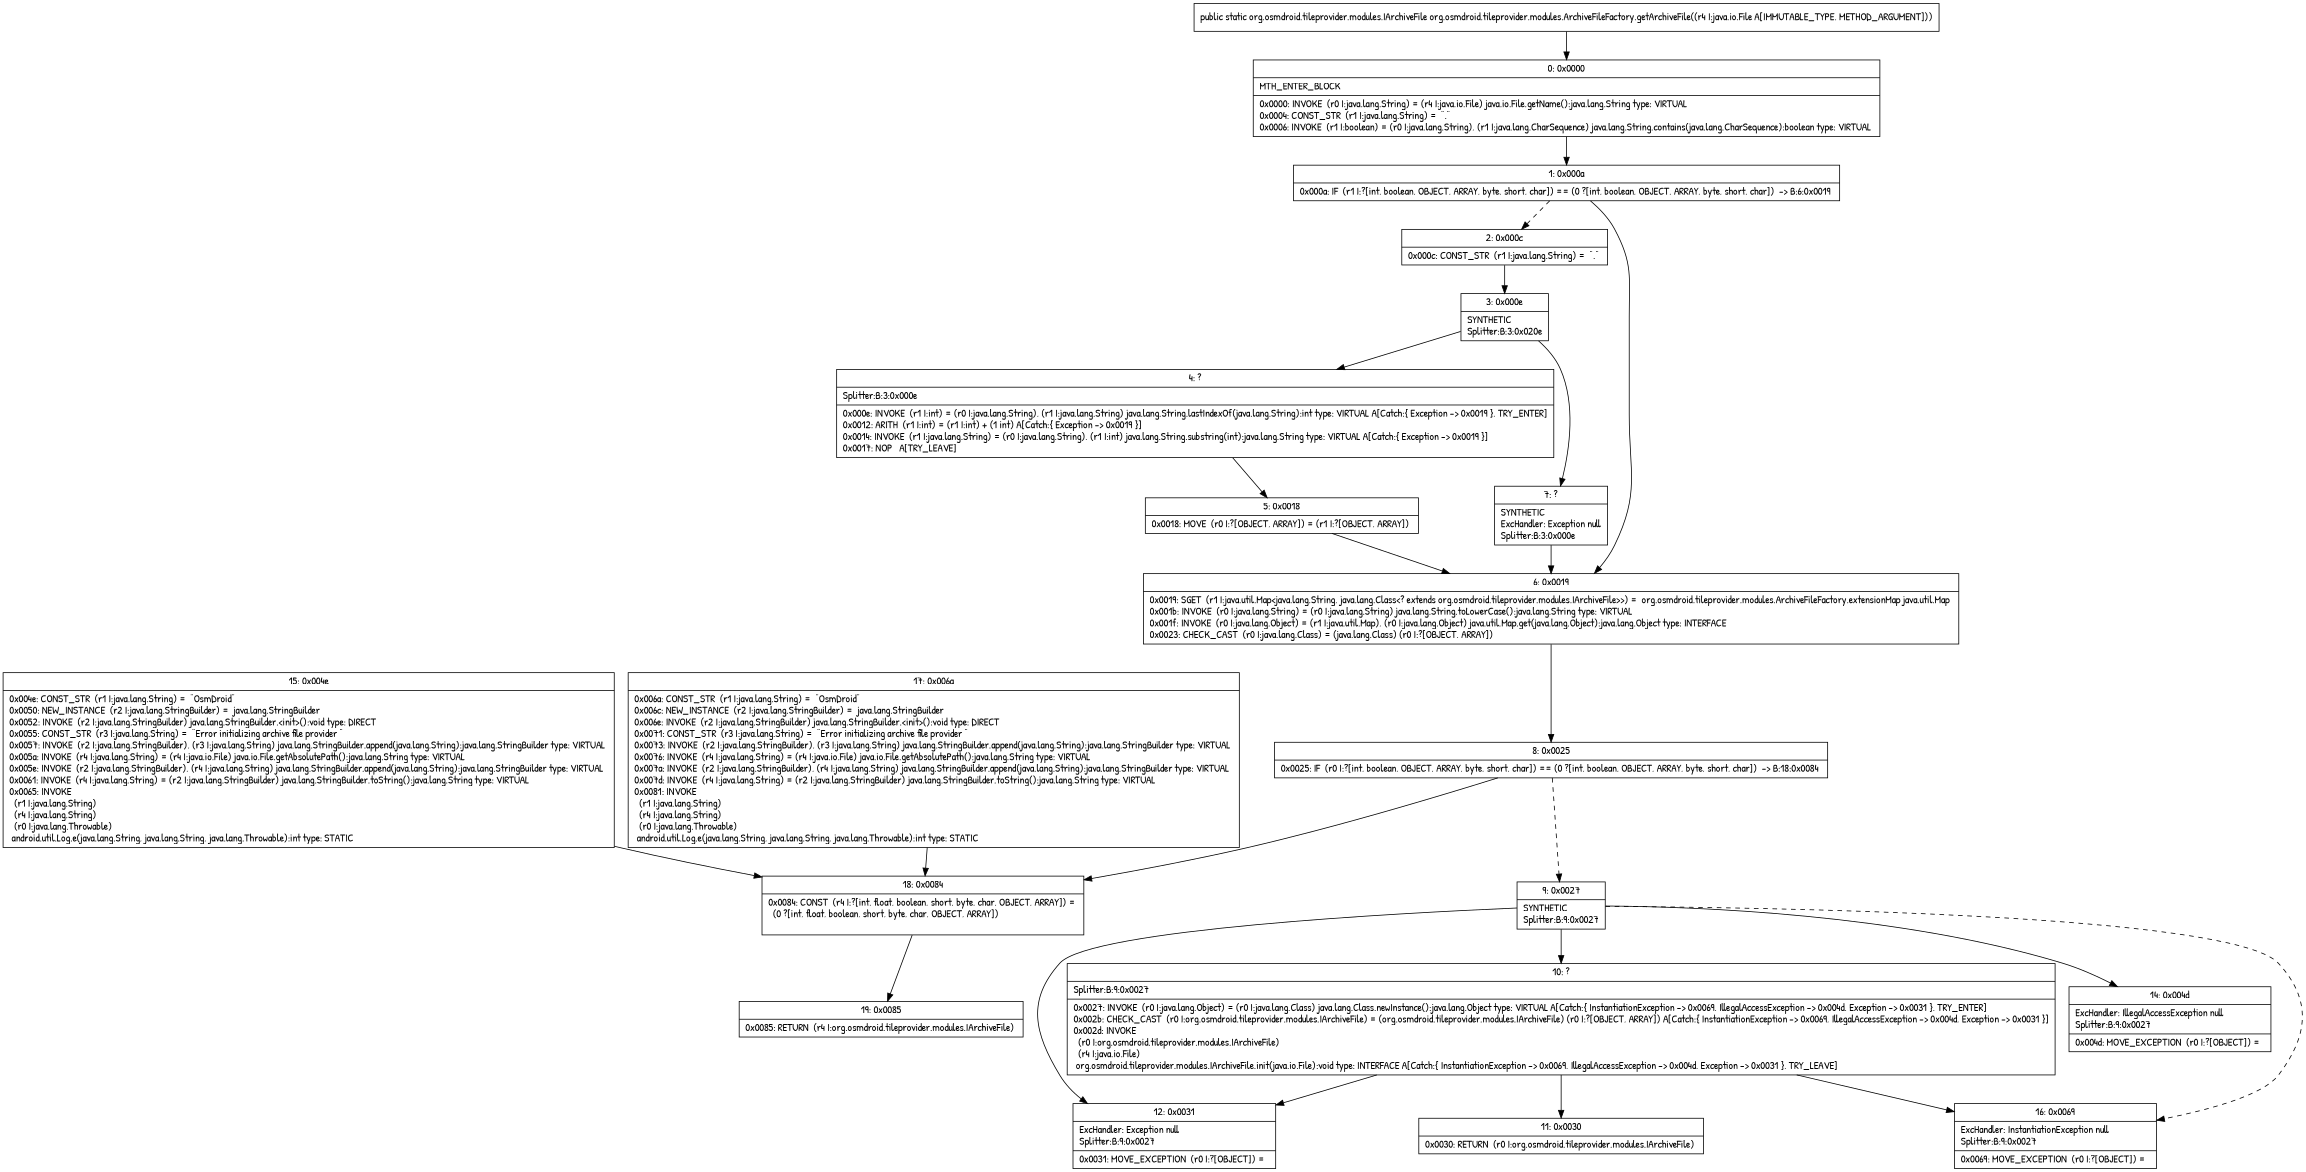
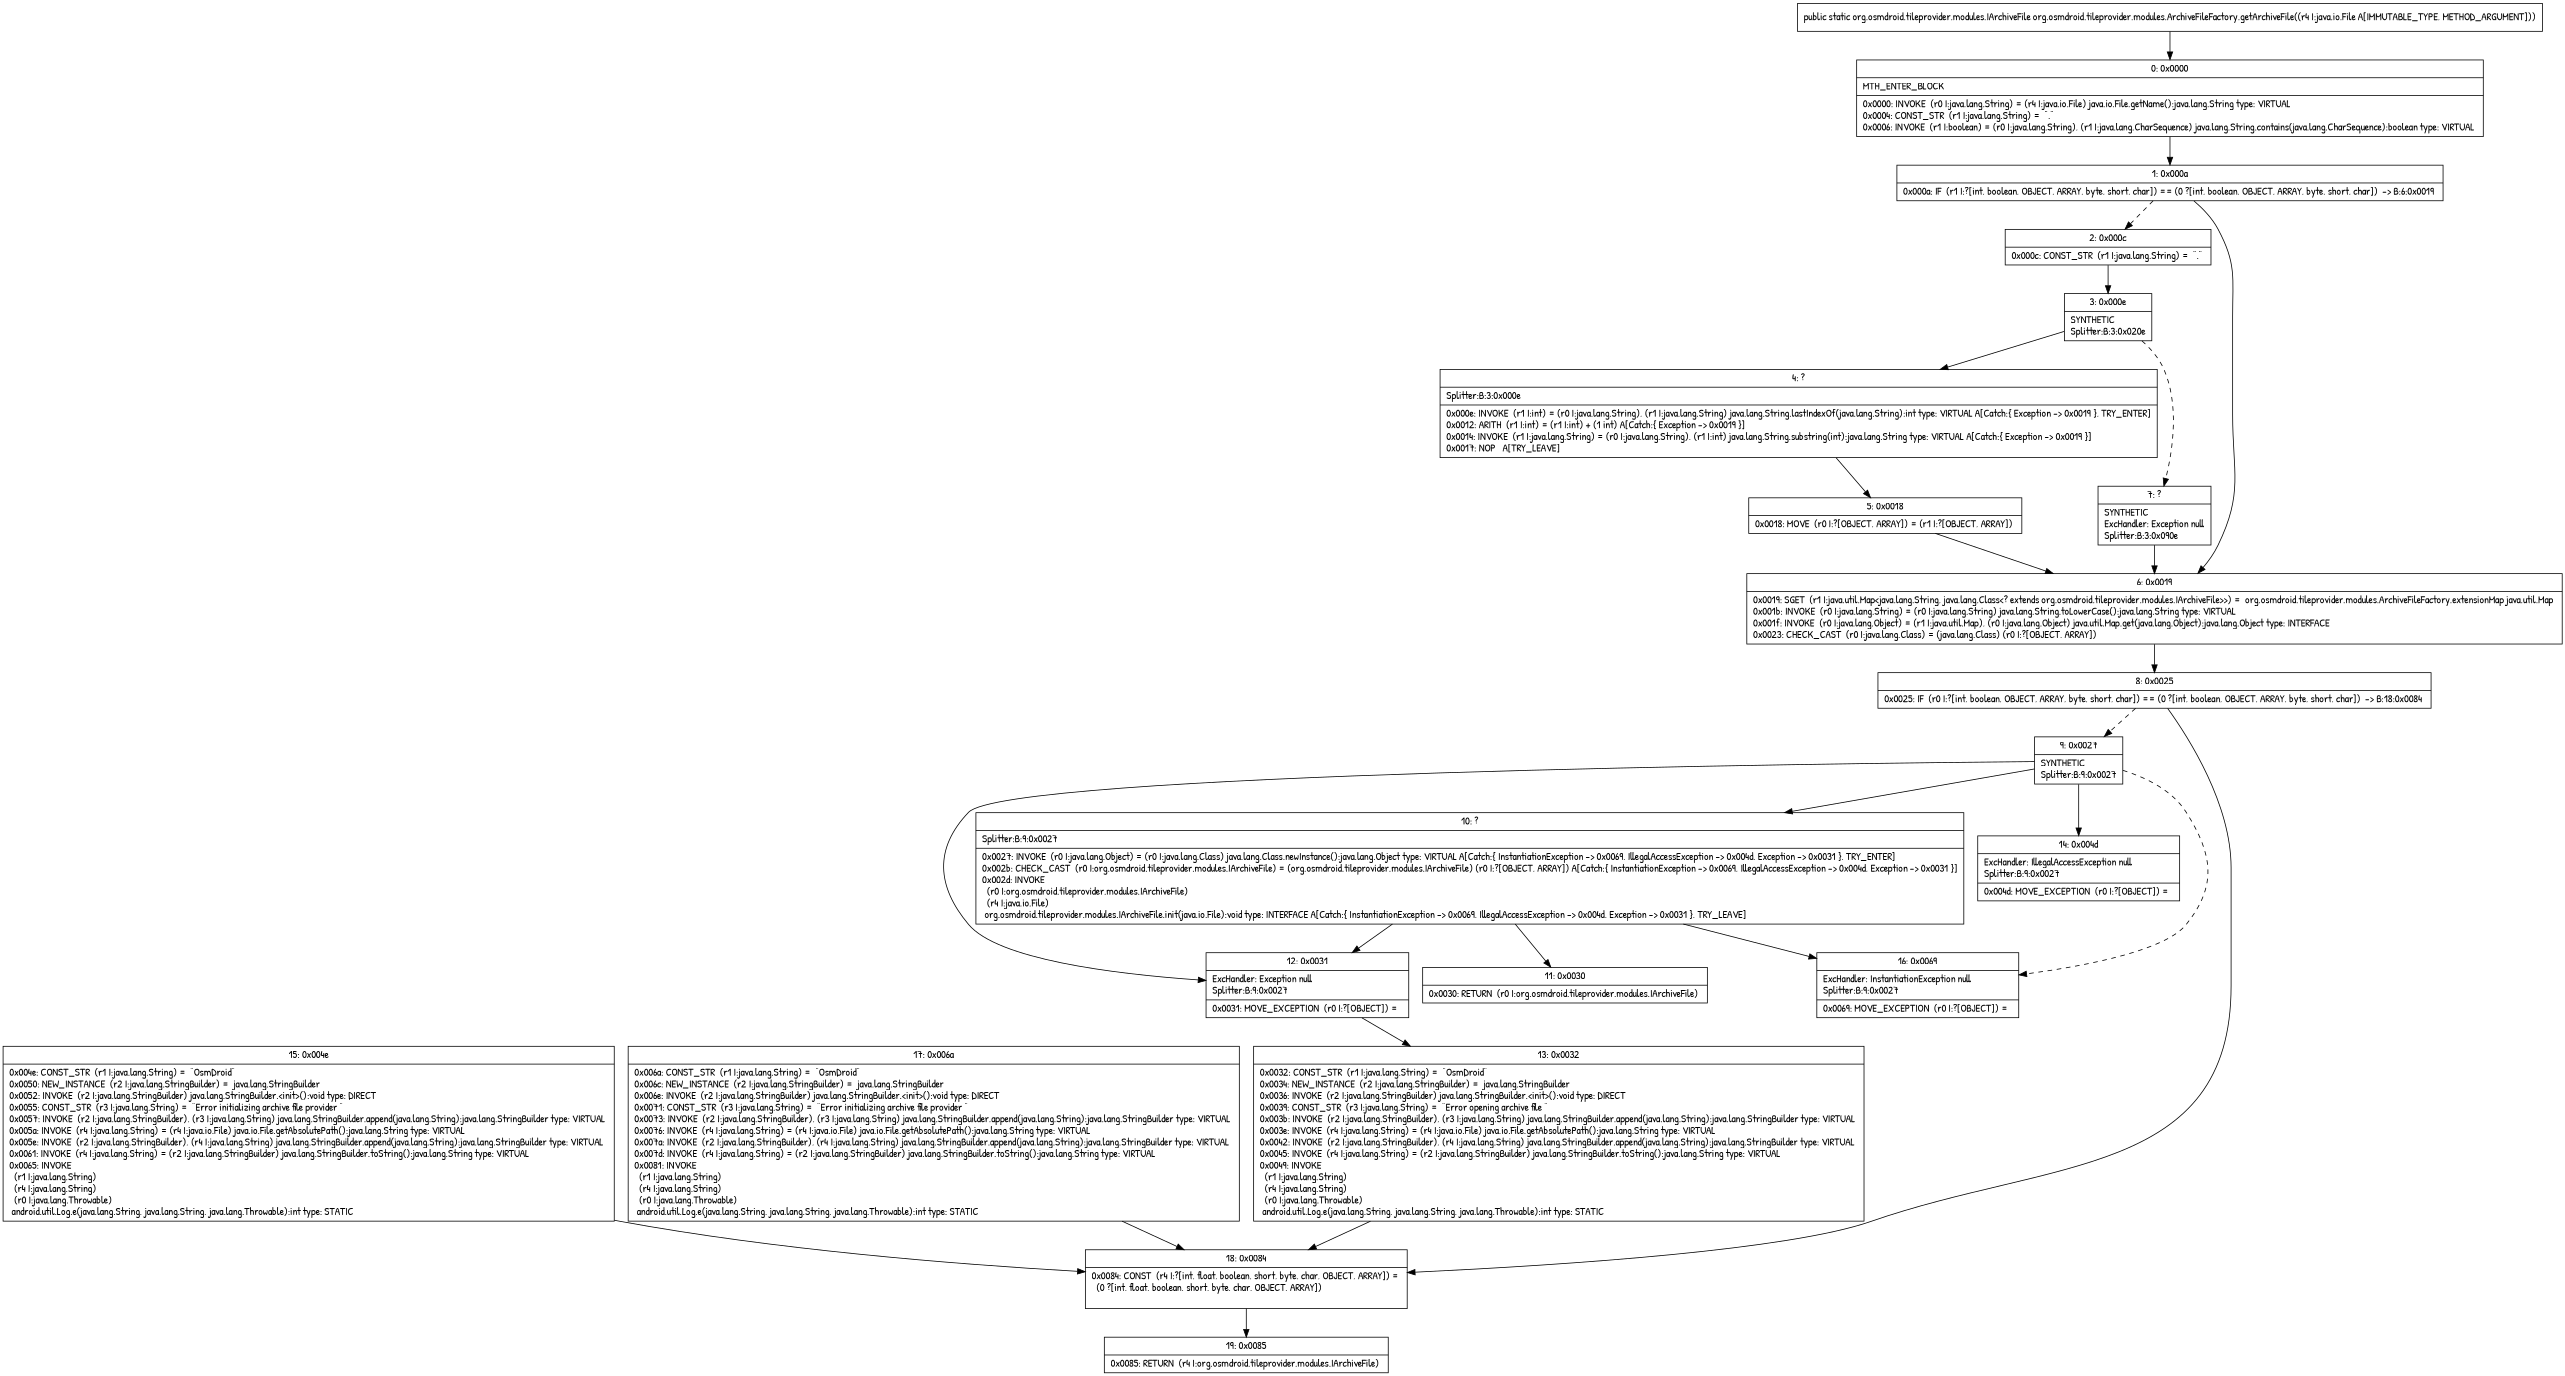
edge "3: 0x000e" -> "7: ?": style solid -> dashed
node "7: ?": text "Splitter:B:3:0x000e" -> "Splitter:B:3:0x090e"
node "13: 0x0032": added
